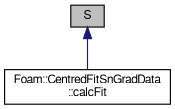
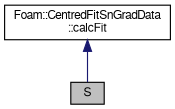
edge "Foam::CentredFitSnGradData ::calcFit" -> "S": reversed
